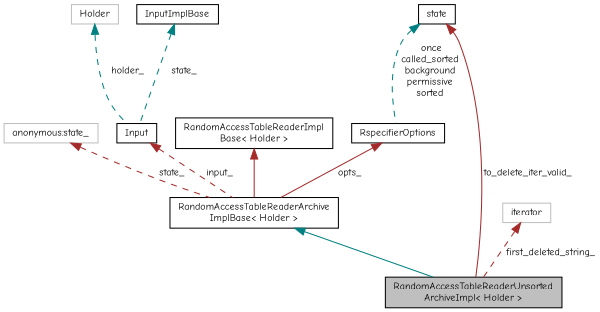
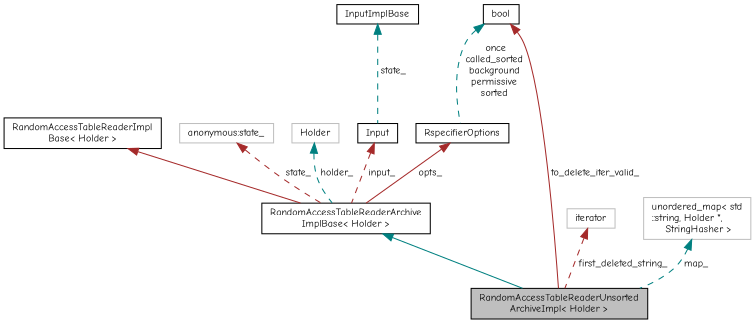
node "state": label "state" -> "bool"
edge "Input" -> "Holder": now "RandomAccessTableReaderArchive ImplBase< Holder >" -> "Holder"
node "unordered_map< std ::string, Holder *, StringHasher >": added
